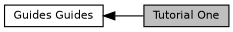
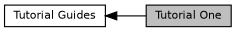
node "Guides Guides": label "Guides Guides" -> "Tutorial Guides"
